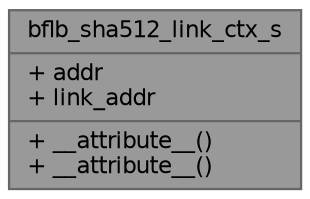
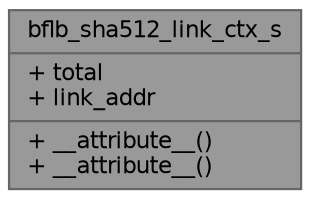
node "bflb_sha512_link_ctx_s": text "+ addr" -> "+ total"
